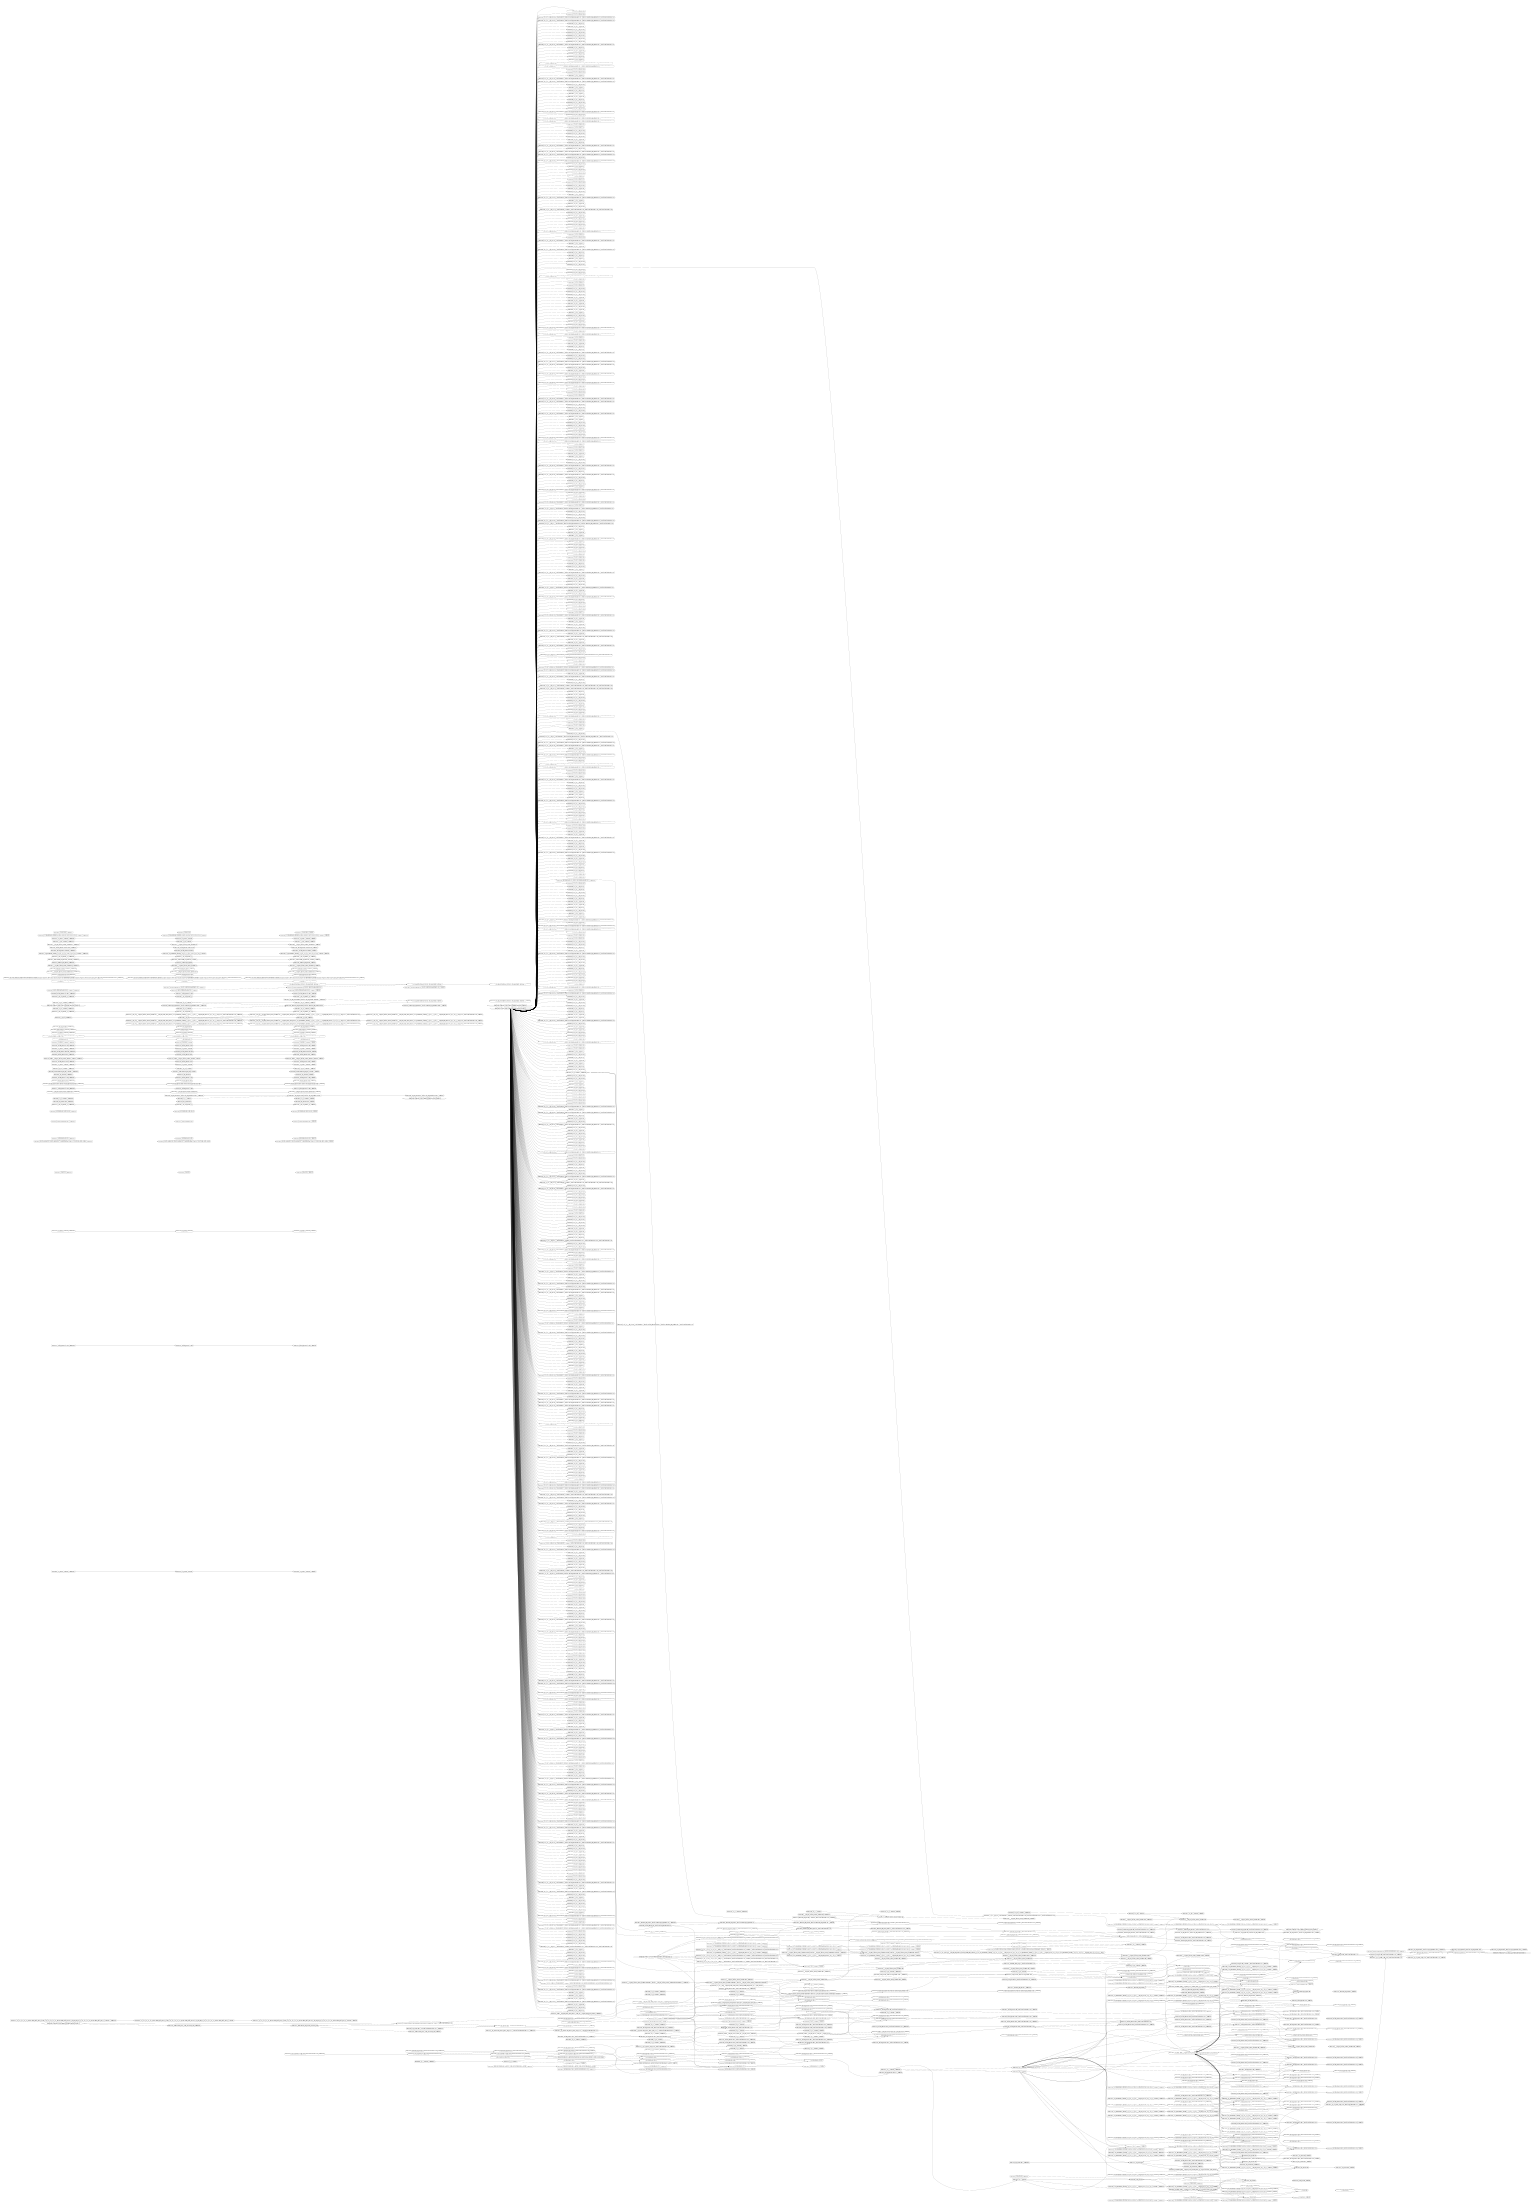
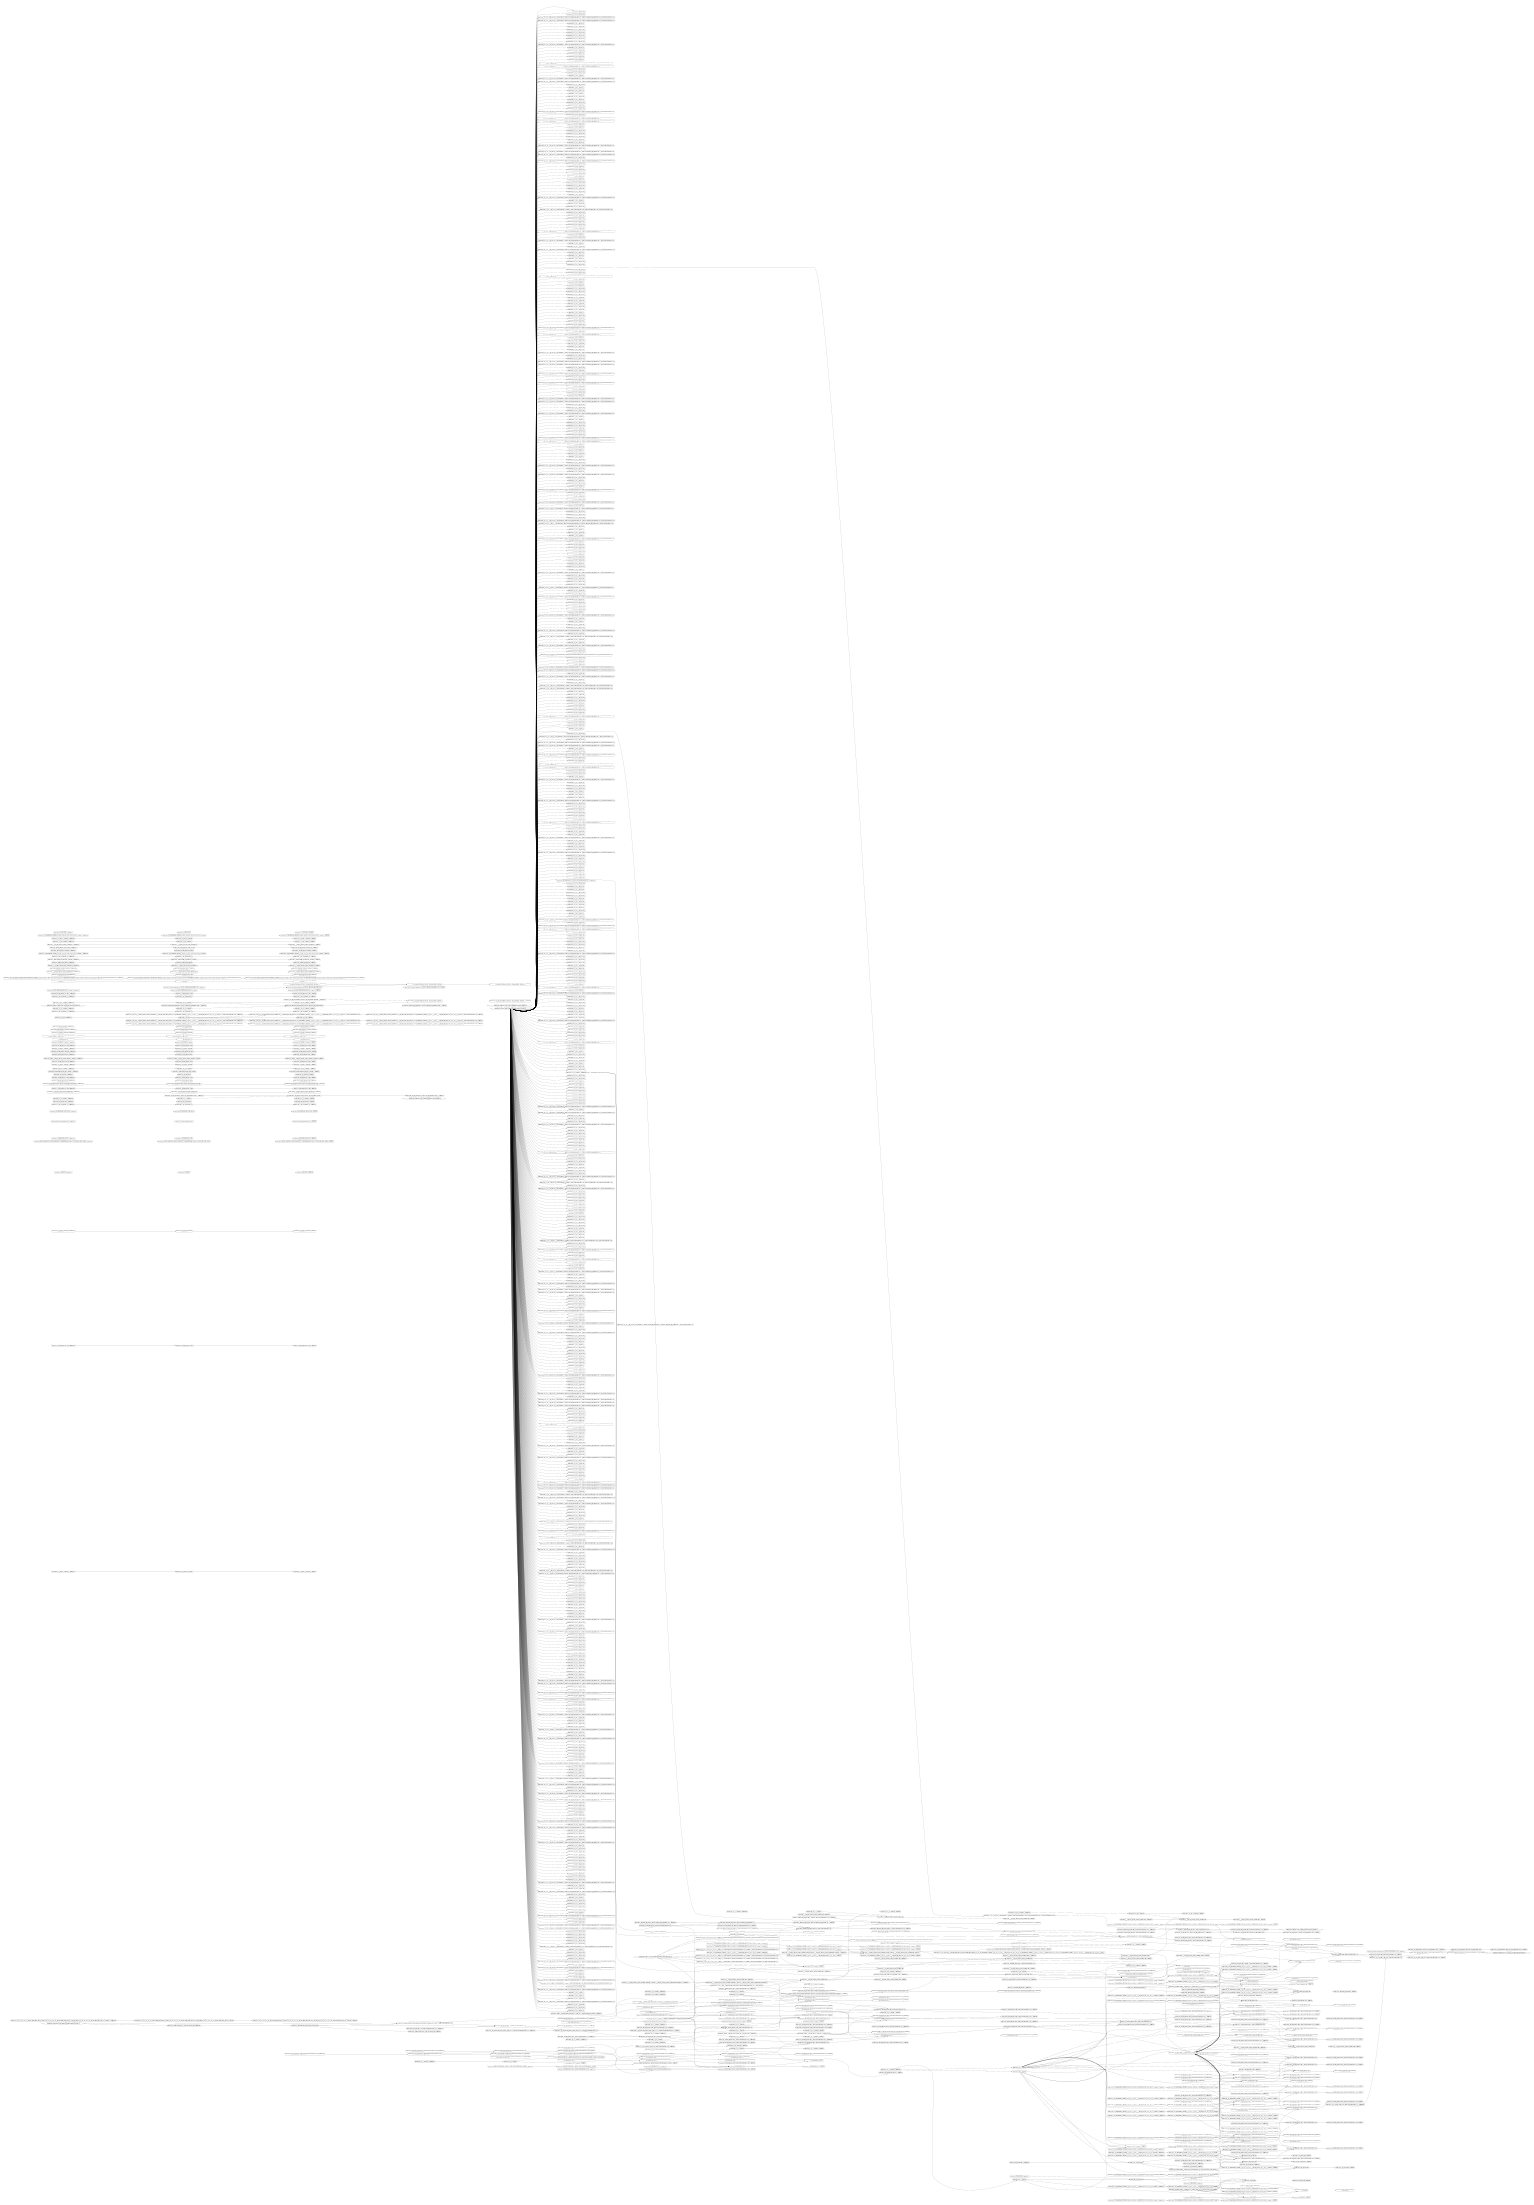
node "CE0x412c390": added
